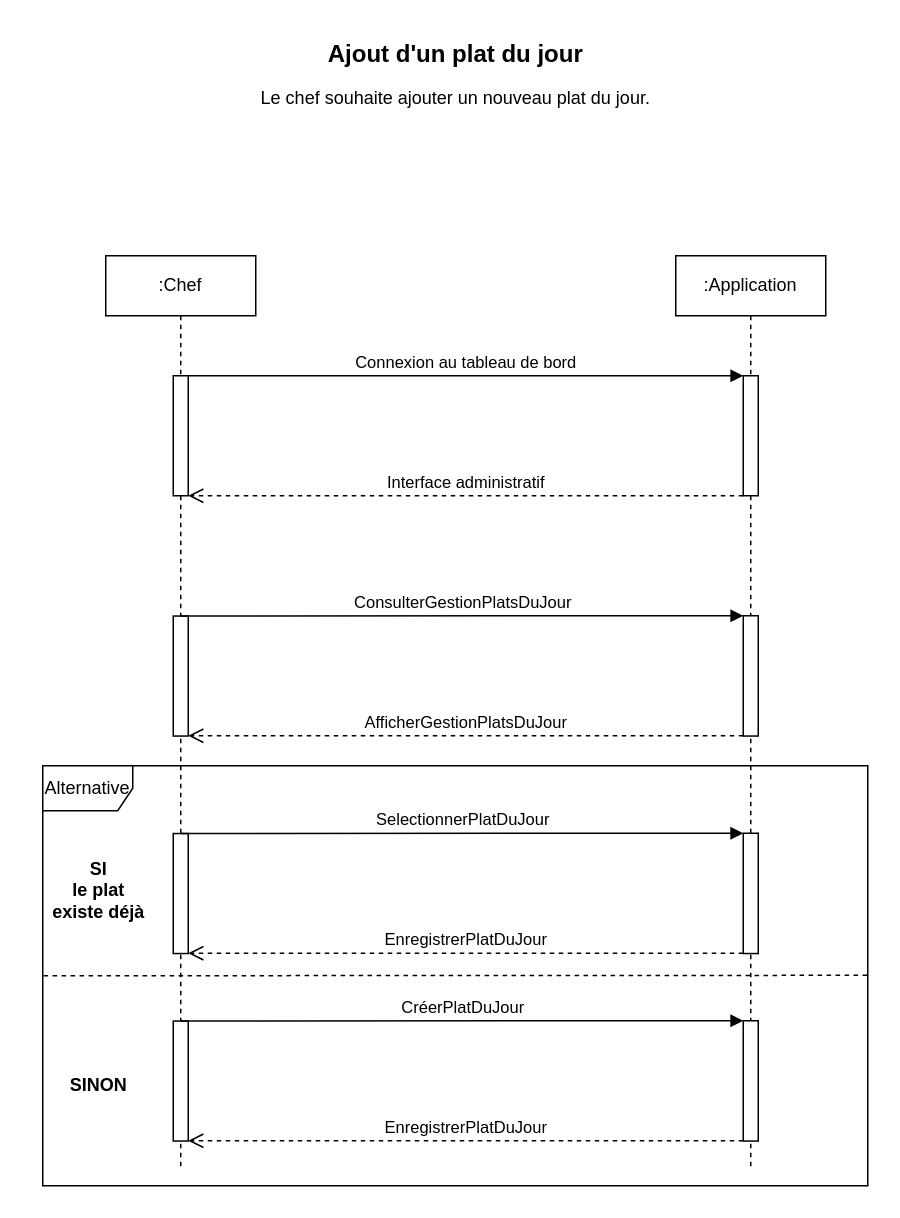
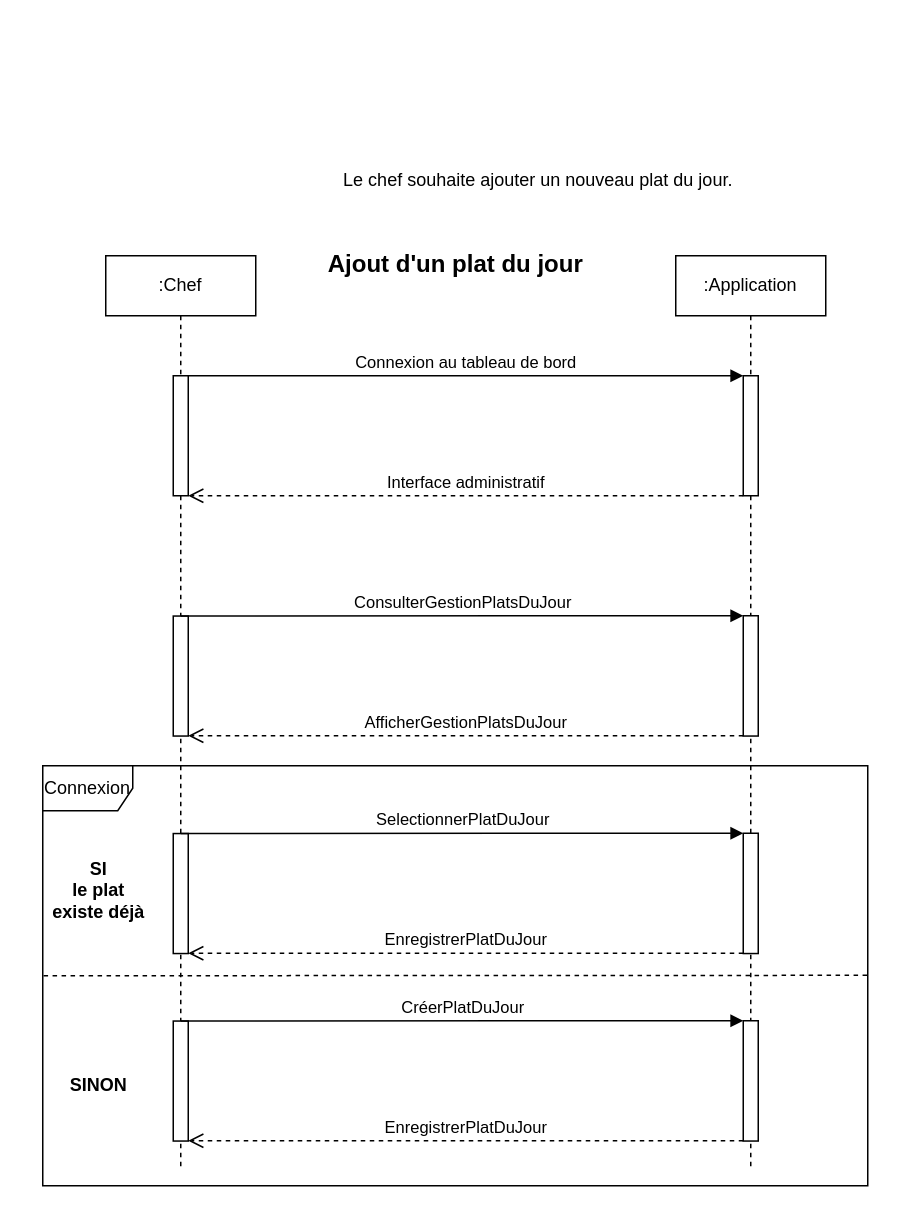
node "Ajout d'un plat du jour": moved (455, 53) -> (455, 263)
node "Le chef souhaite ajouter un nouveau plat du jour.": moved (455, 98) -> (538, 181)
node "Alternative": label "Alternative" -> "Connexion"
